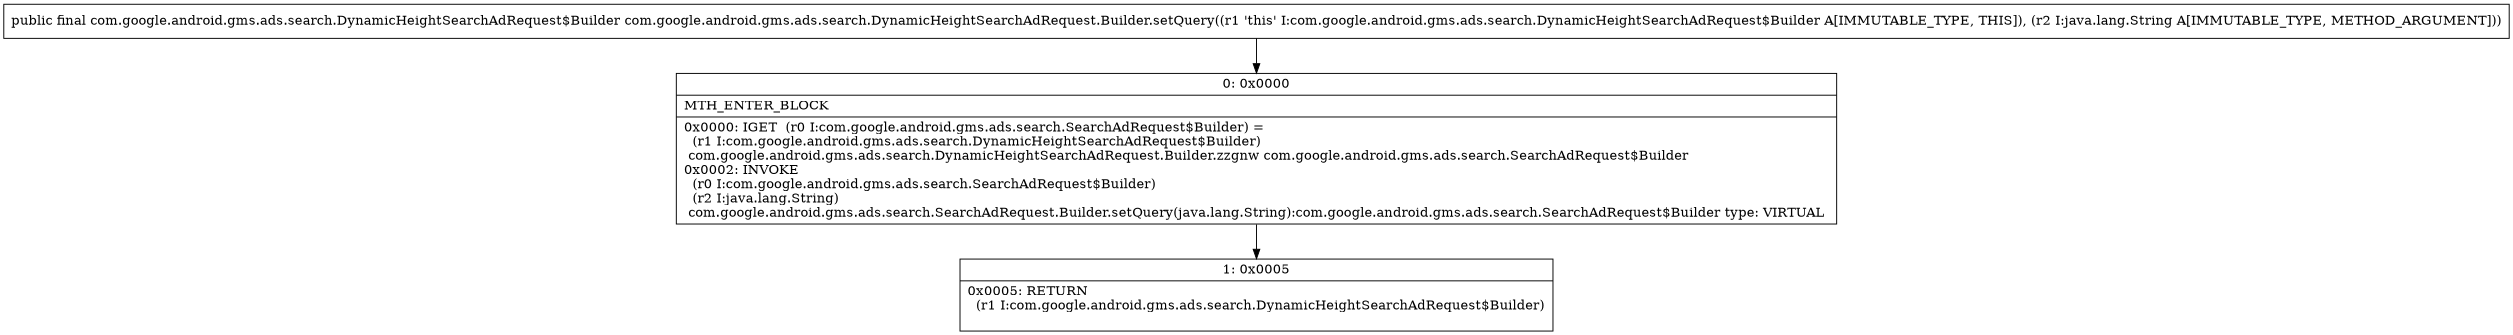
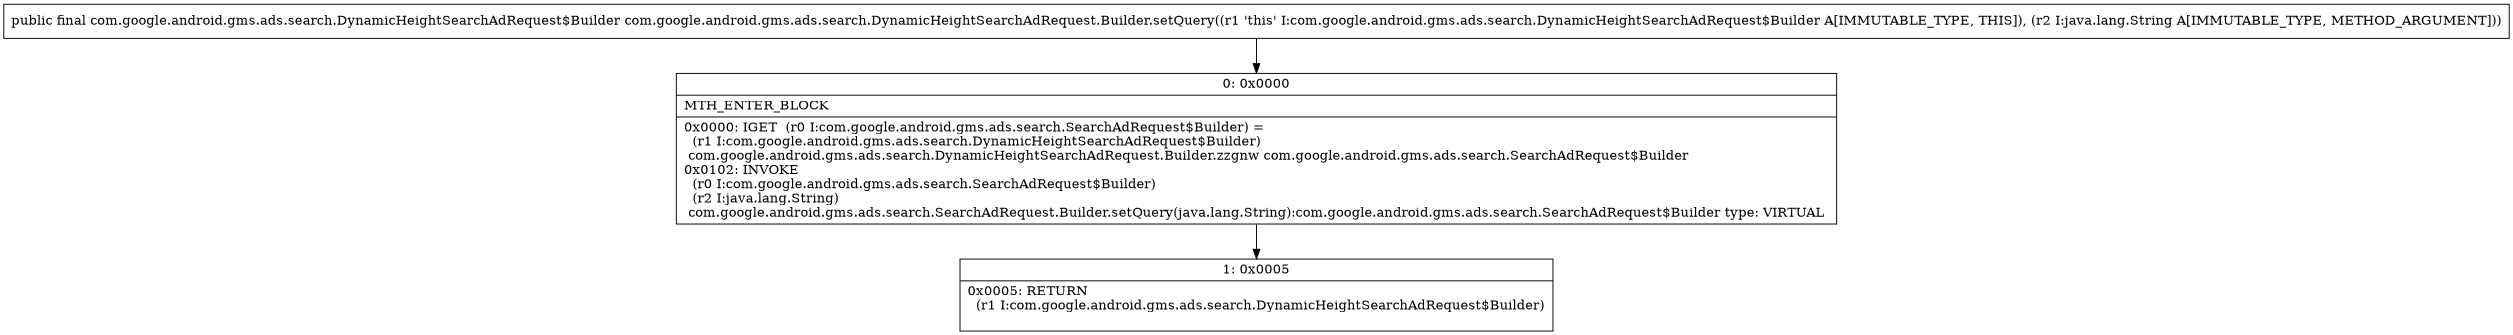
node "0: 0x0000": text "0x0002: INVOKE" -> "0x0102: INVOKE"
